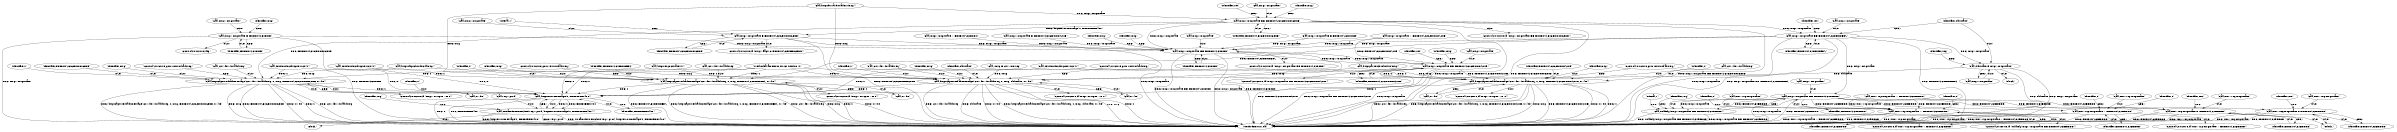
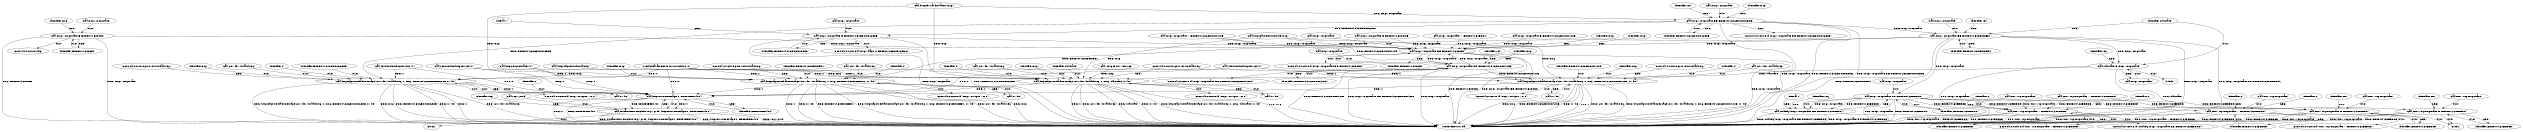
edge "(Call,msg->msg_state == HTTP_MSG_CHUNK_CRLF)" -> "(Call,msg->msg_state == HTTP_MSG_DATA)": now "(Call,http_parse_chunk_size(msg))" -> "(Call,msg->msg_state == HTTP_MSG_DATA)"
edge "(Call,msg->msg_state == HTTP_MSG_CHUNK_CRLF)" -> "(Call,msg->msg_state = HTTP_MSG_CHUNK_CRLF)": label "DDG: http_error_message(s, HTTP_ERR_400)" -> "DDG: HTTP_MSG_CHUNK_CRLF"
